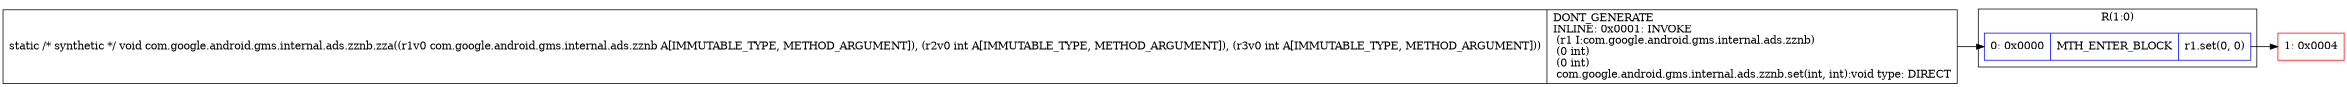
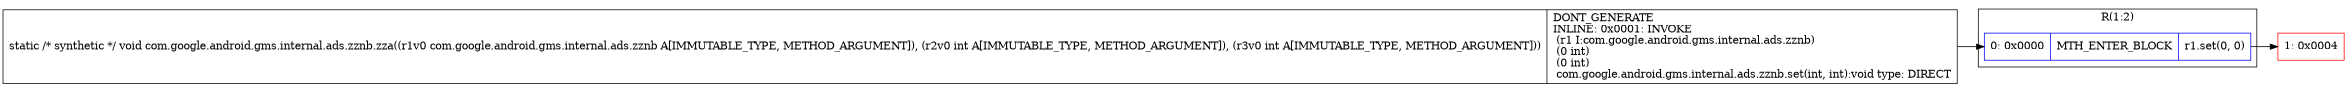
cluster "R(1:0)": label "R(1:0)" -> "R(1:2)"
